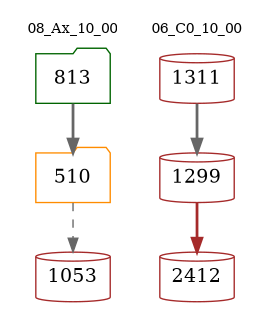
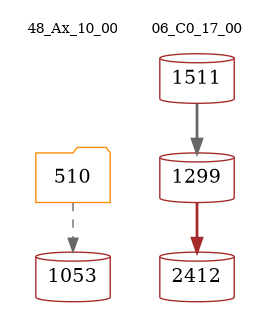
cluster "08_Ax_10_00": label "08_Ax_10_00" -> "48_Ax_10_00"
cluster "06_C0_10_00": label "06_C0_10_00" -> "06_C0_17_00"
node "813": removed
node "1311": label "1311" -> "1511"
